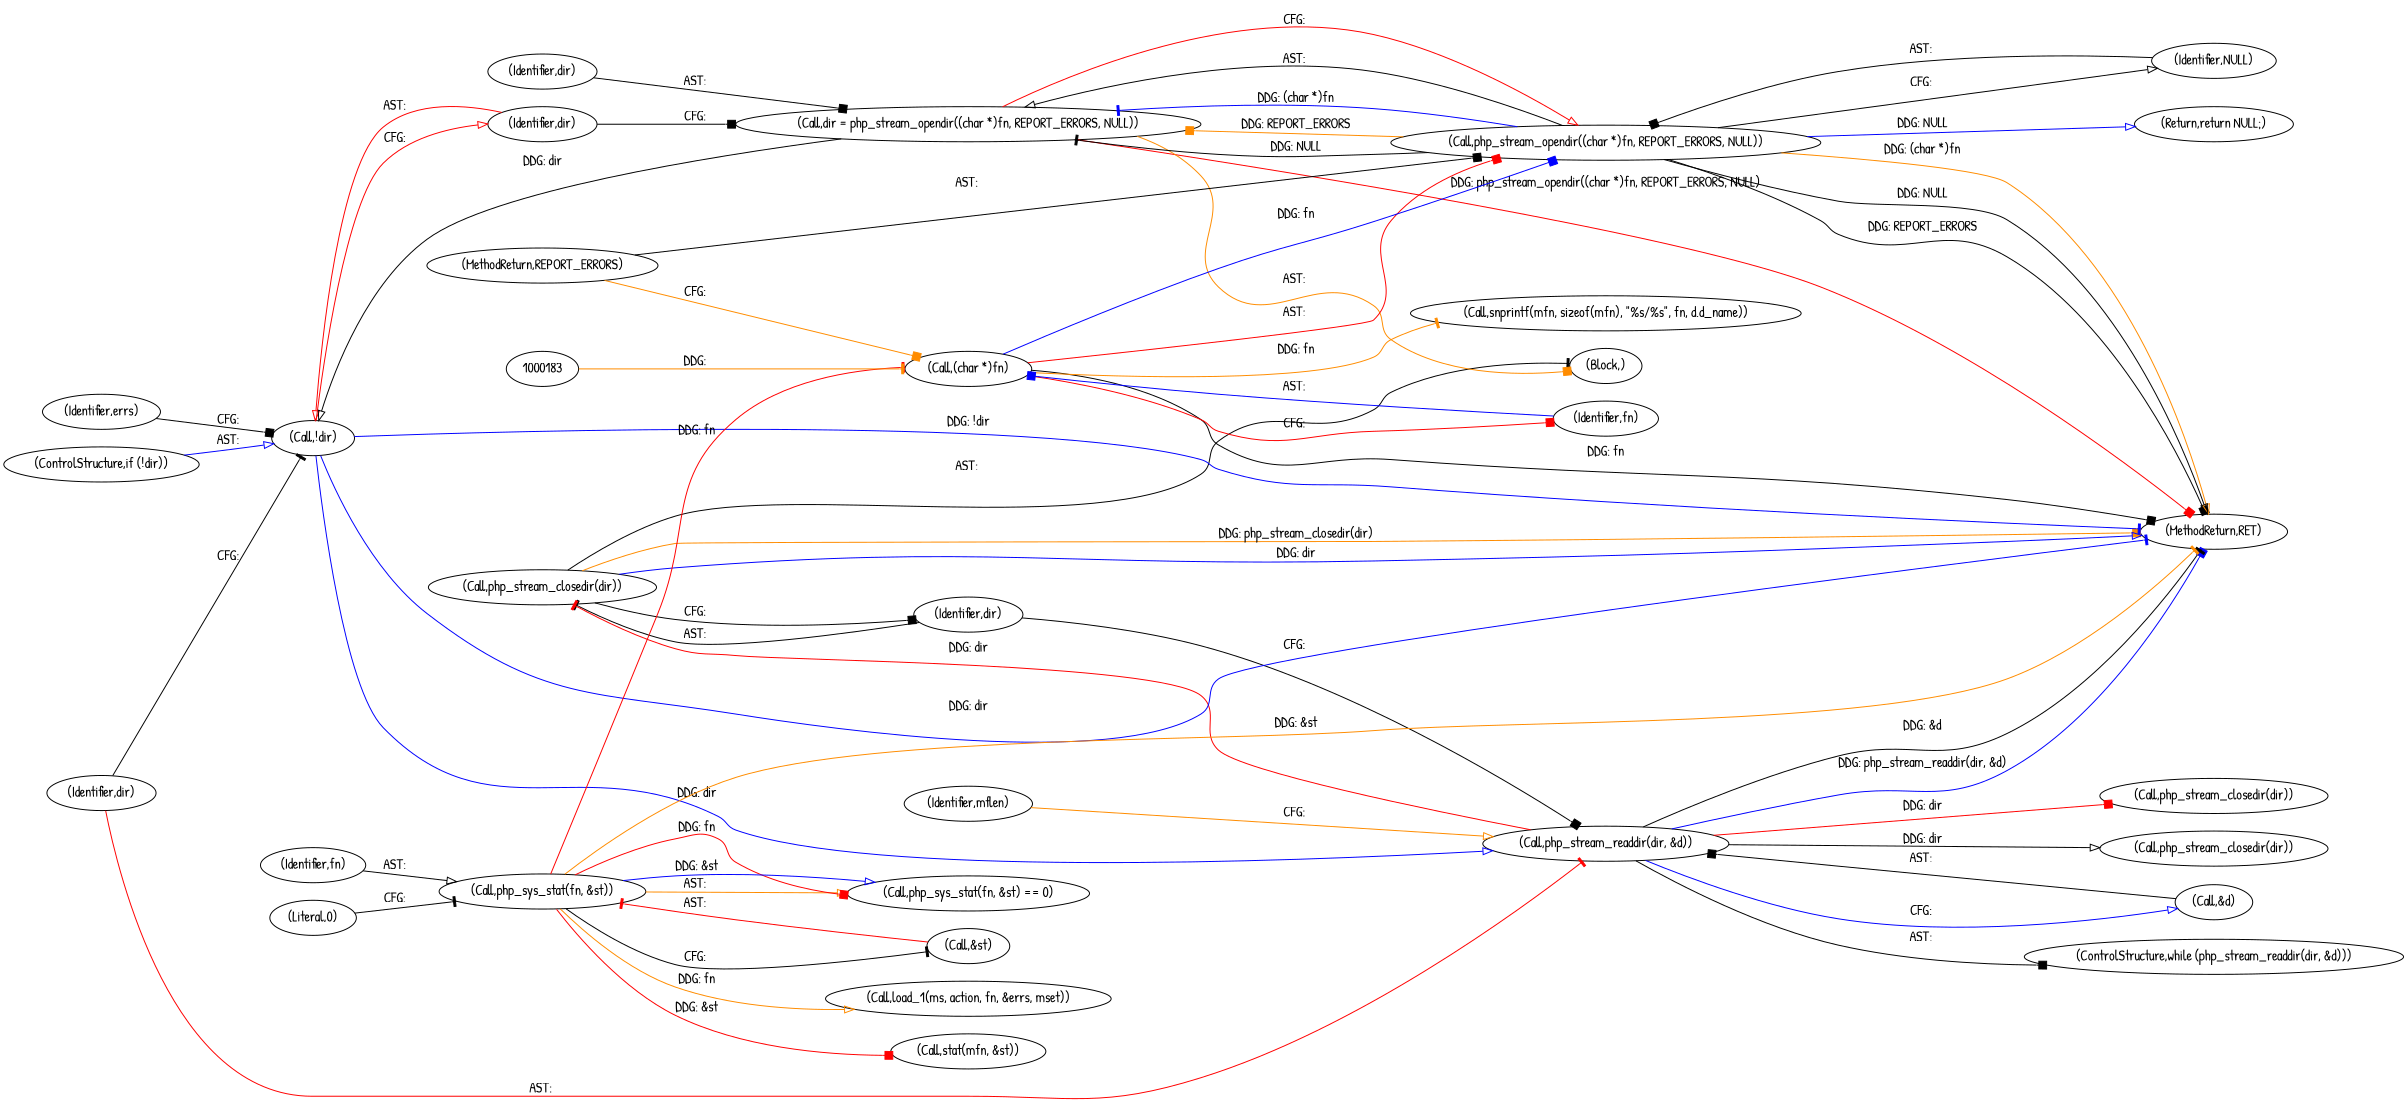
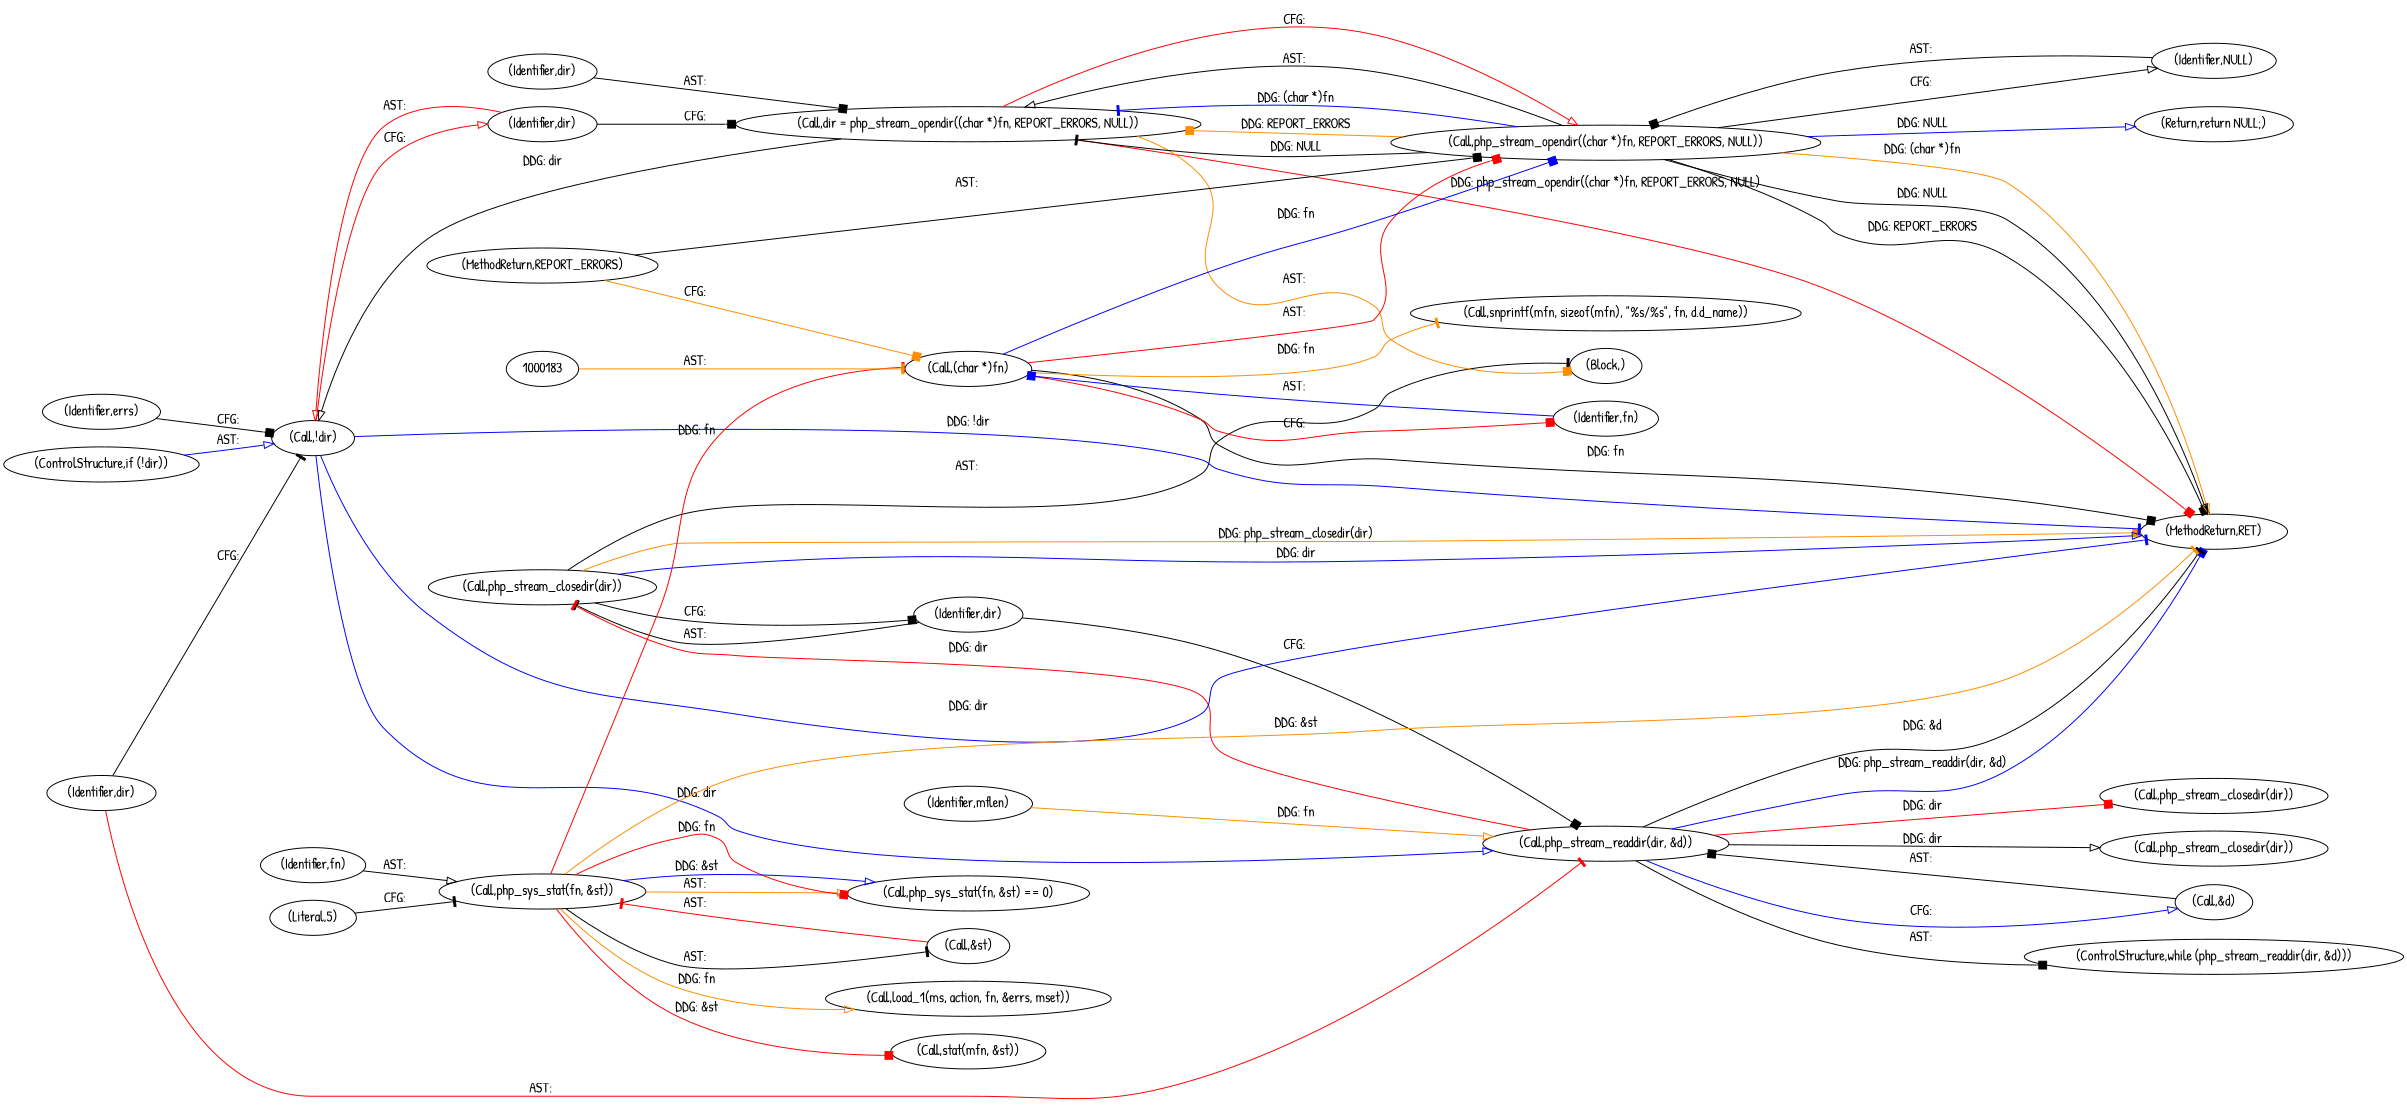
edge "1000183" -> "(Call,(char *)fn)": label "DDG: " -> "AST: "
edge "(Identifier,mflen)" -> "(Call,php_stream_readdir(dir, &d))": label "CFG: " -> "DDG: fn"
node "(Literal,0)": label "(Literal,0)" -> "(Literal,5)"
edge "(Call,php_sys_stat(fn, &st))" -> "(Call,&st)": label "CFG: " -> "AST: "
